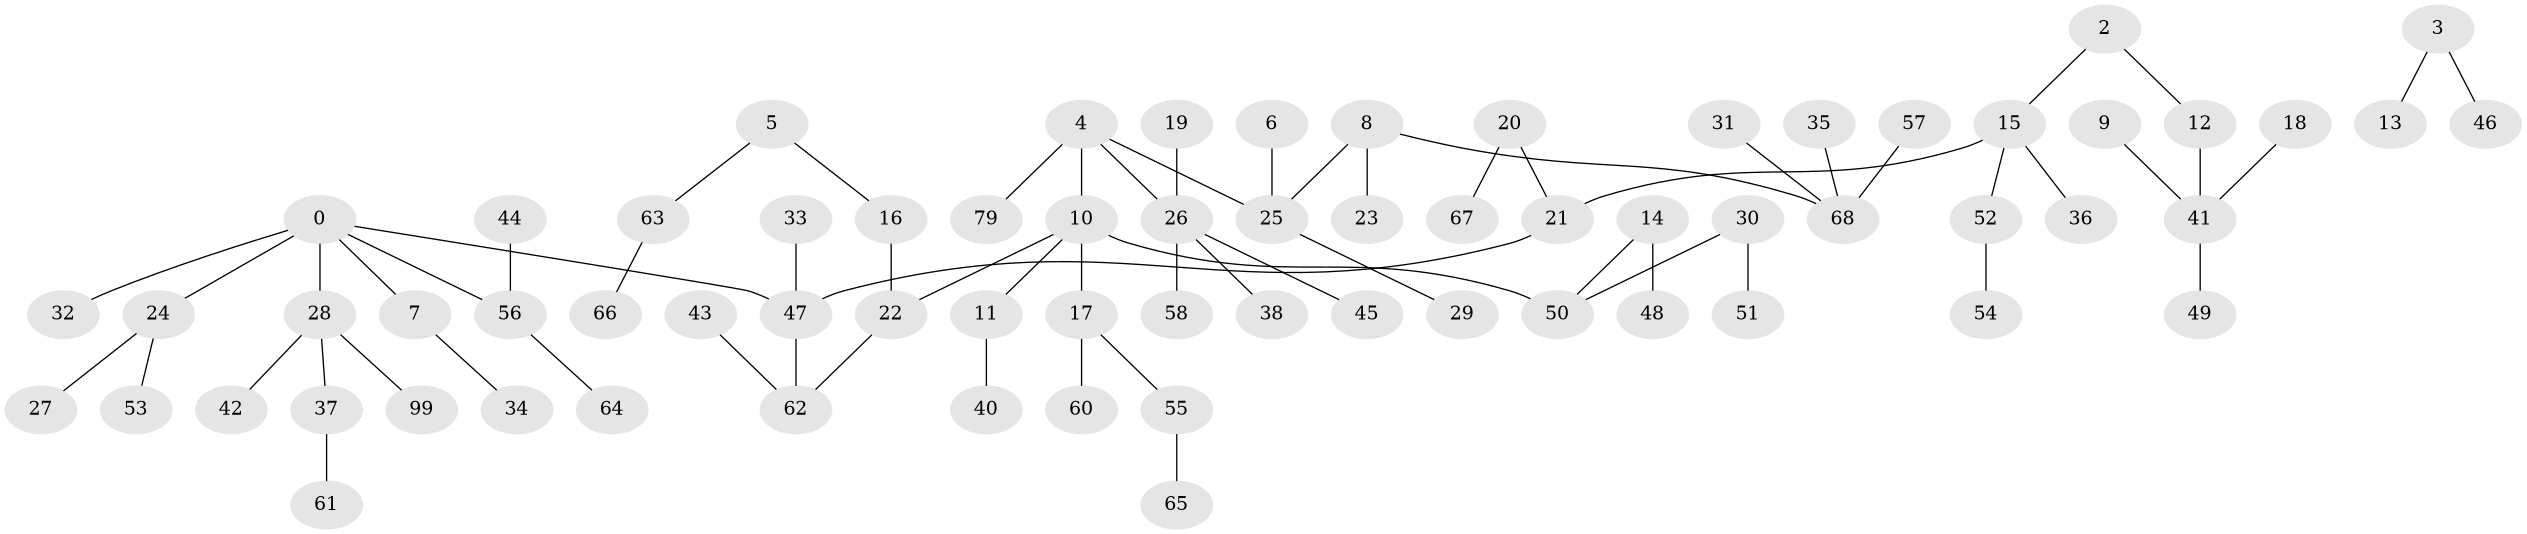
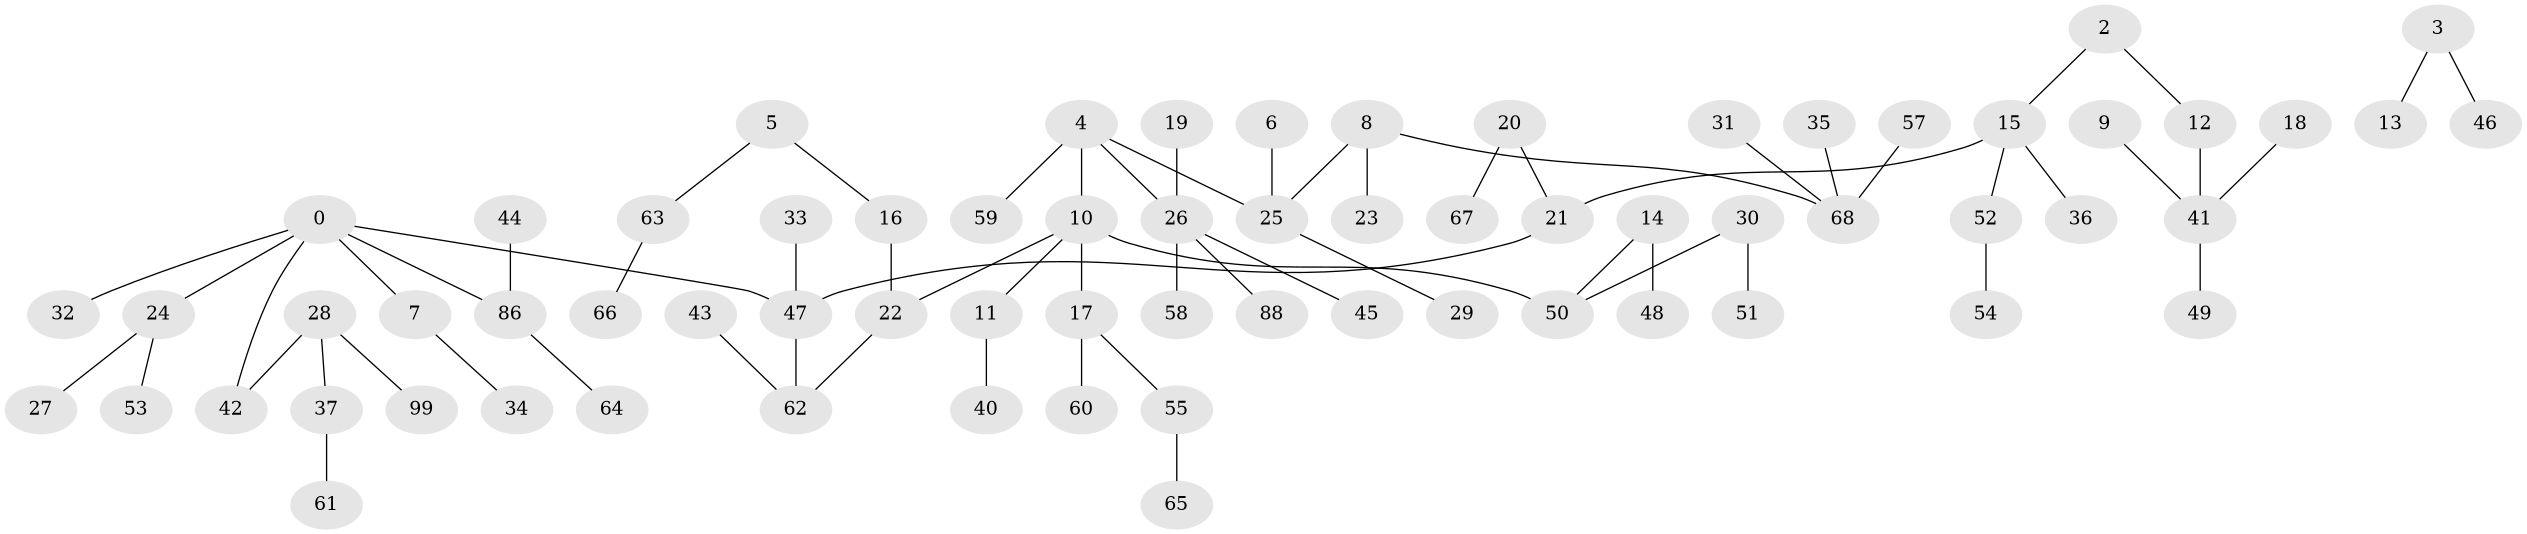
node "79": label "79" -> "59"
edge "0" -- "28": now "0" -- "42"
node "56": label "56" -> "86"
node "38": label "38" -> "88"
